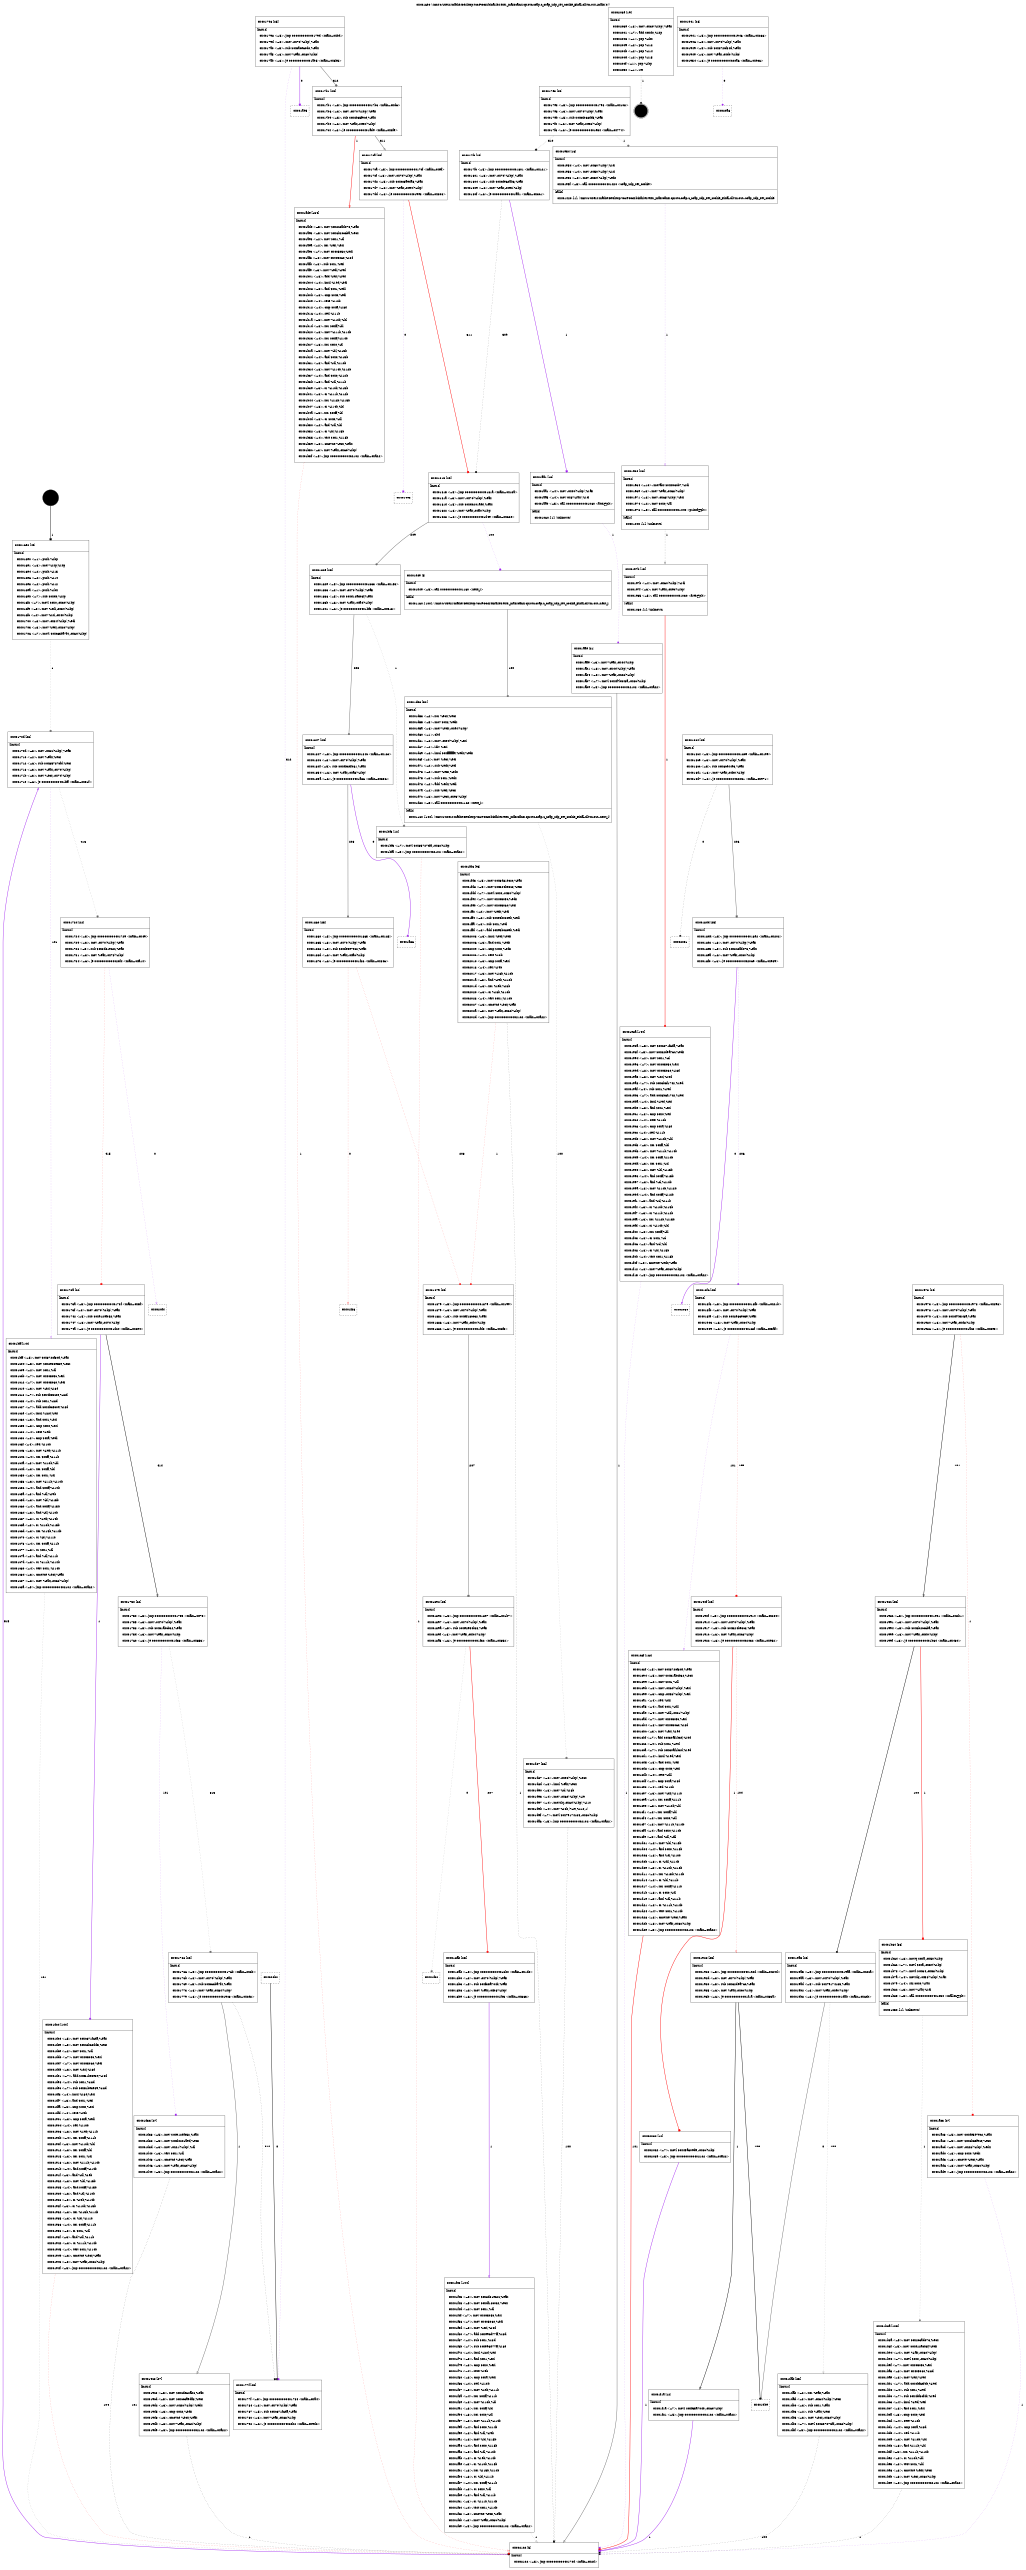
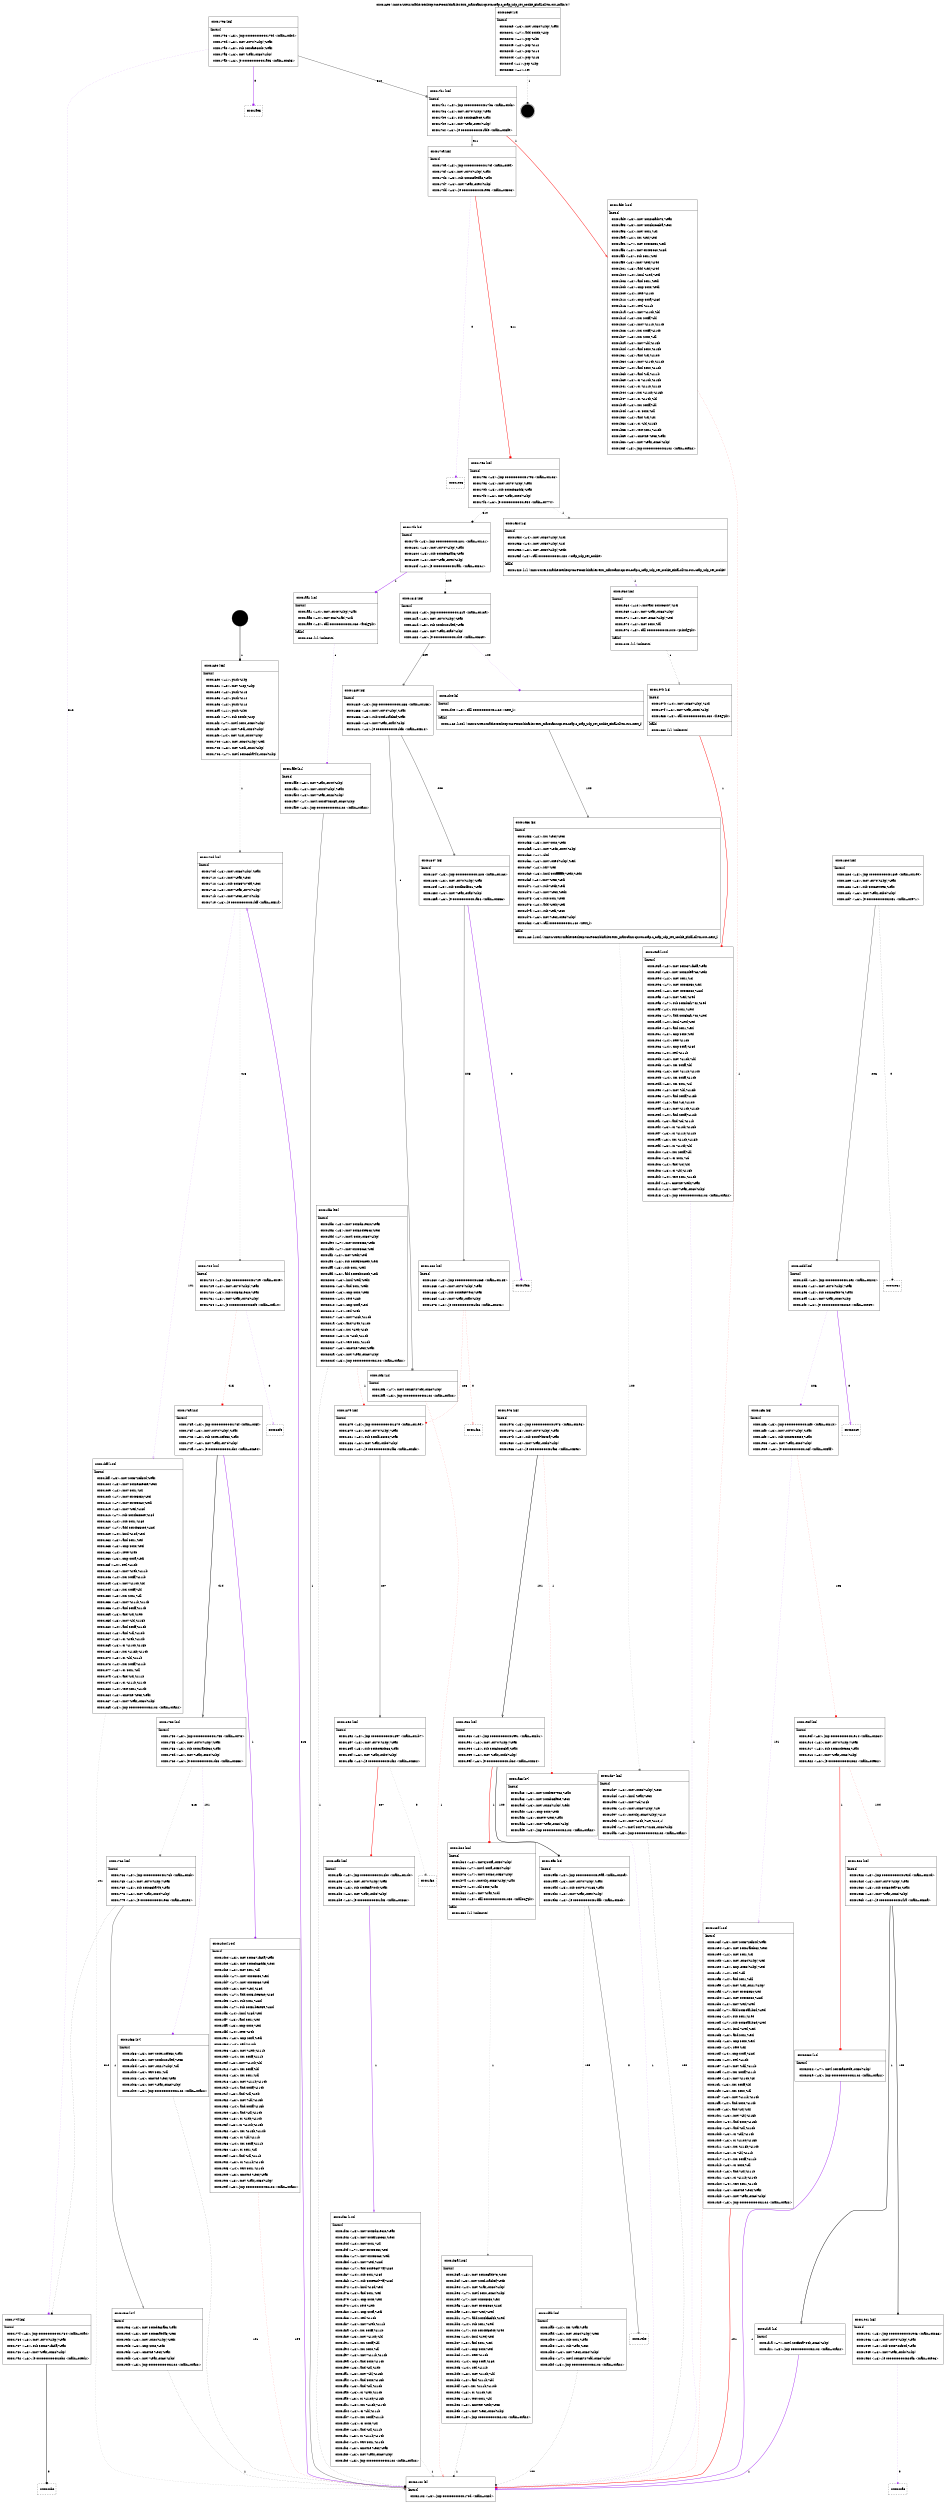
edge "0x4017ca [25]" -> "0x401815 [25]": now "0x4017ca [25]" -> "0x4017e3 [25]"
edge "0x40182e [25]" -> "0x401bf3 [12]": style dotted -> bold
edge "0x4020b2" -> "0x40177f [25]": reversed
edge "0x401928 [25]" -> "0x4019be": now "0x401928 [25]" -> "0x401941 [25]"
